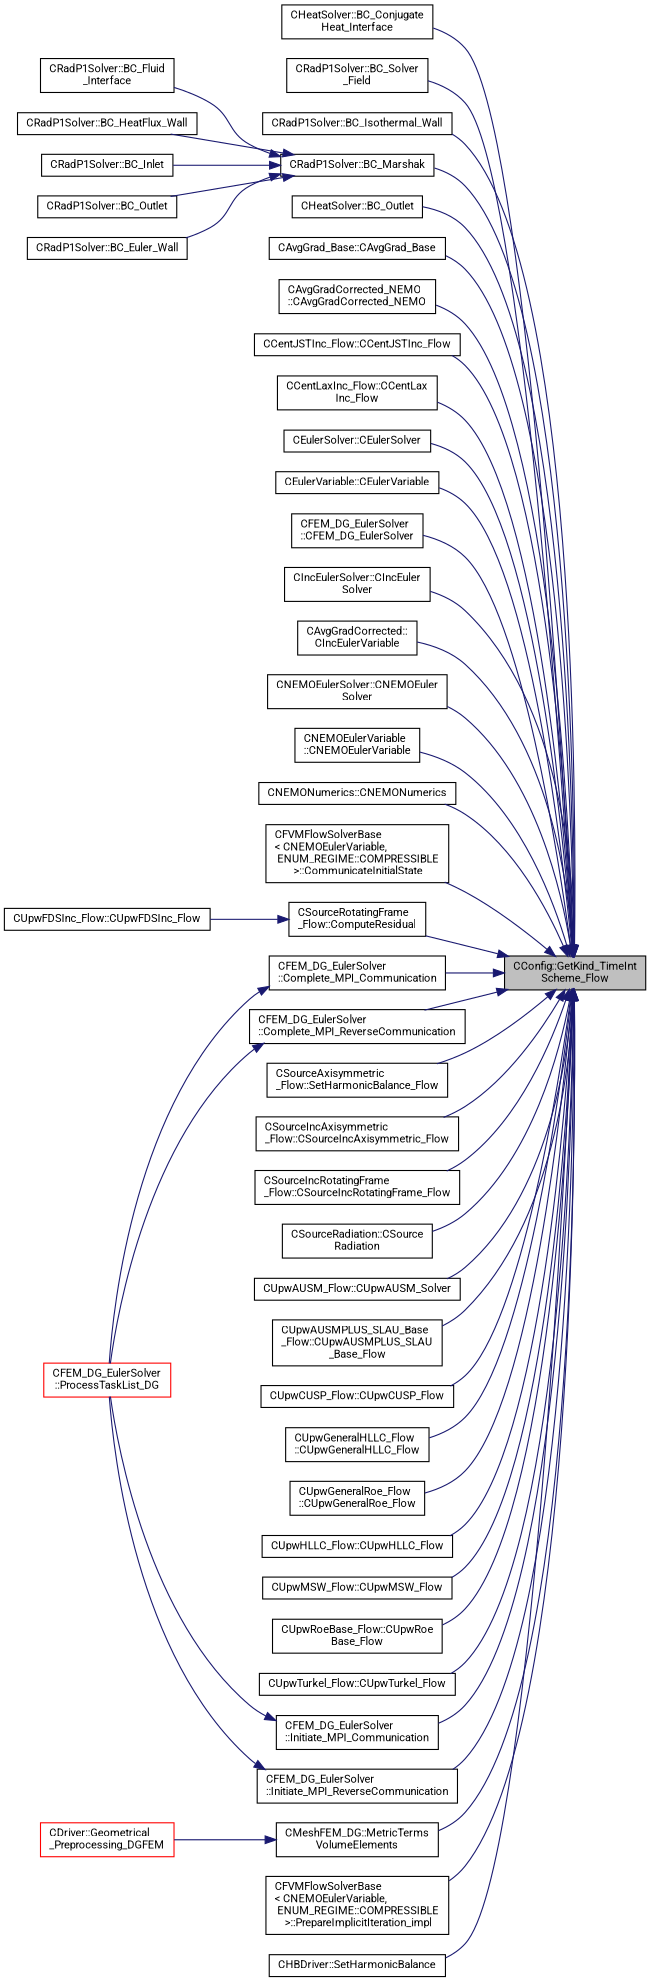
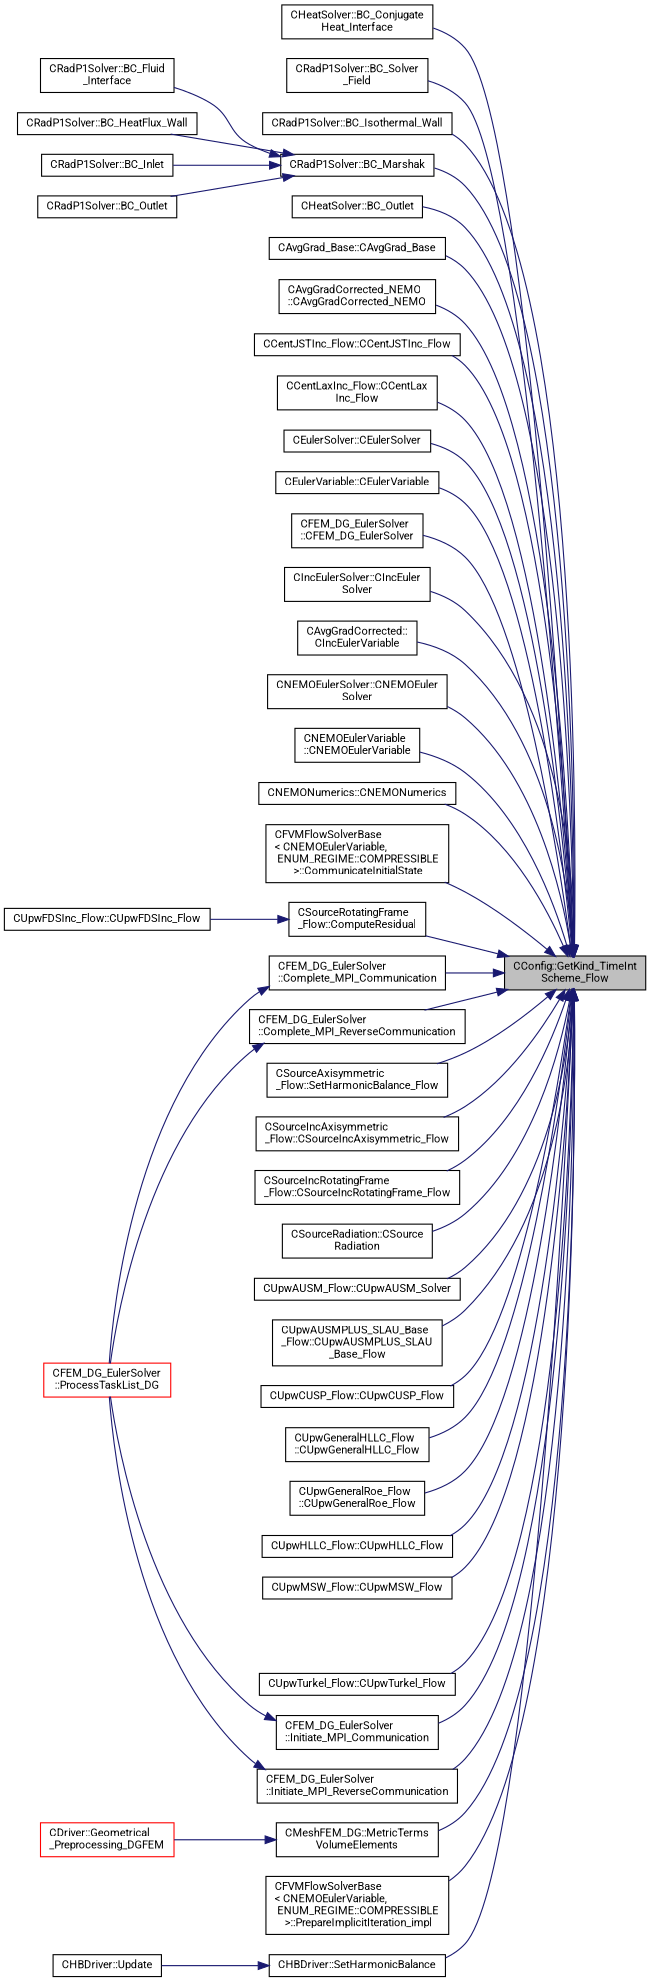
node "CRadP1Solver::BC_Euler_Wall": removed
node "CUpwRoeBase_Flow::CUpwRoe Base_Flow": removed
node "CHBDriver::Update": added
